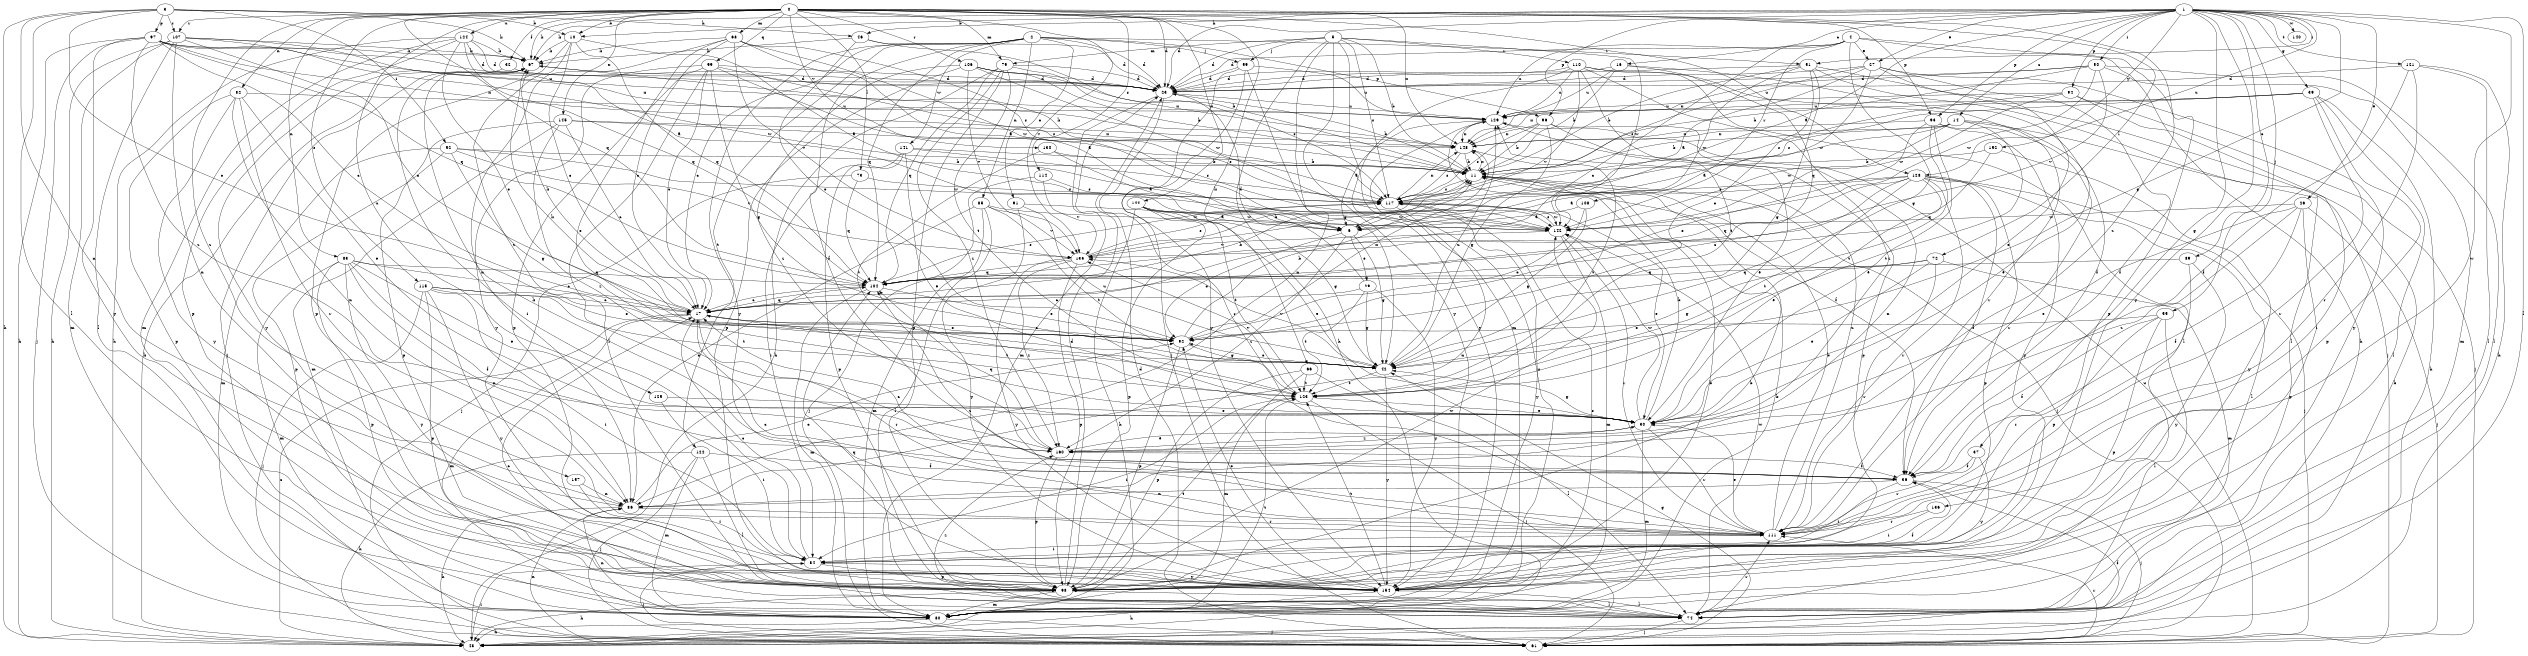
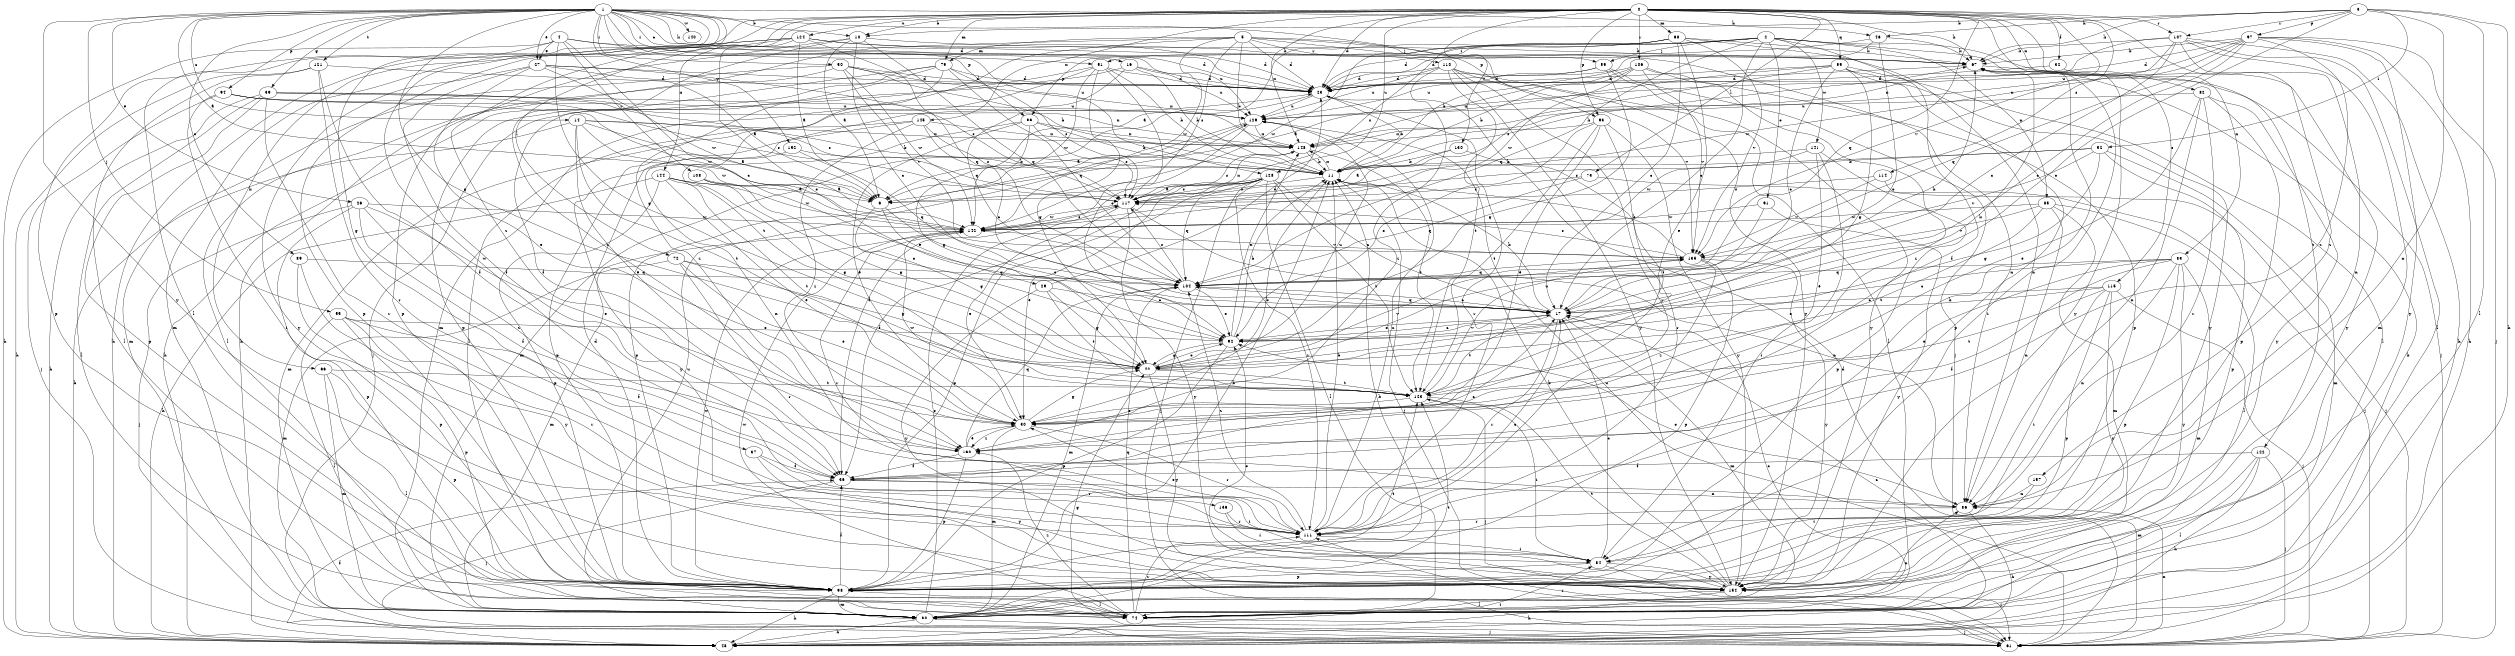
edge "6" -> "160": removed, label "z"
node "125": removed
